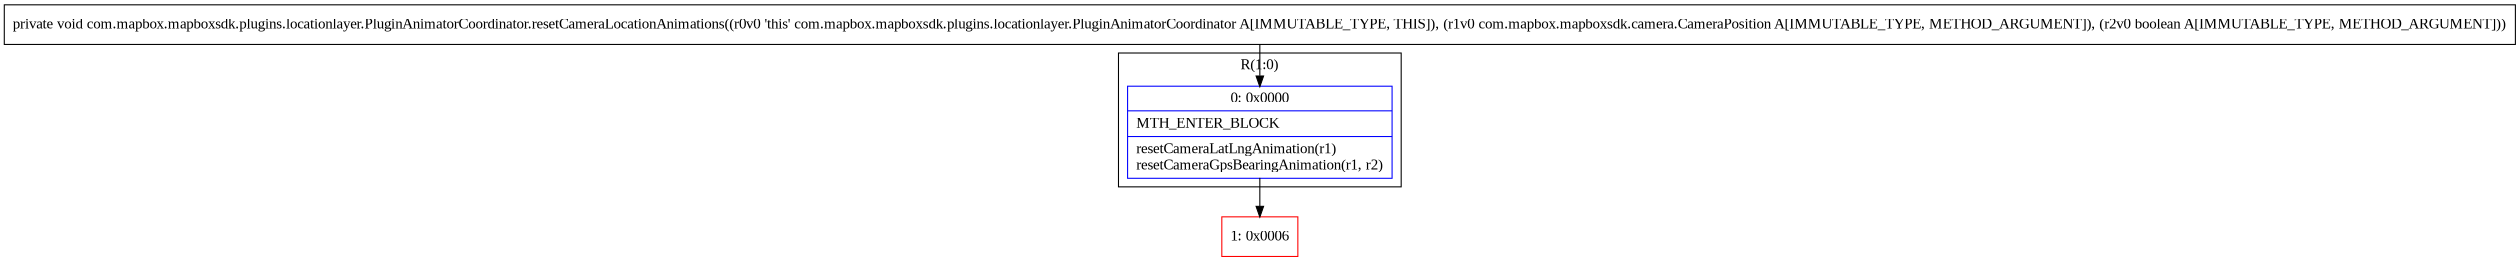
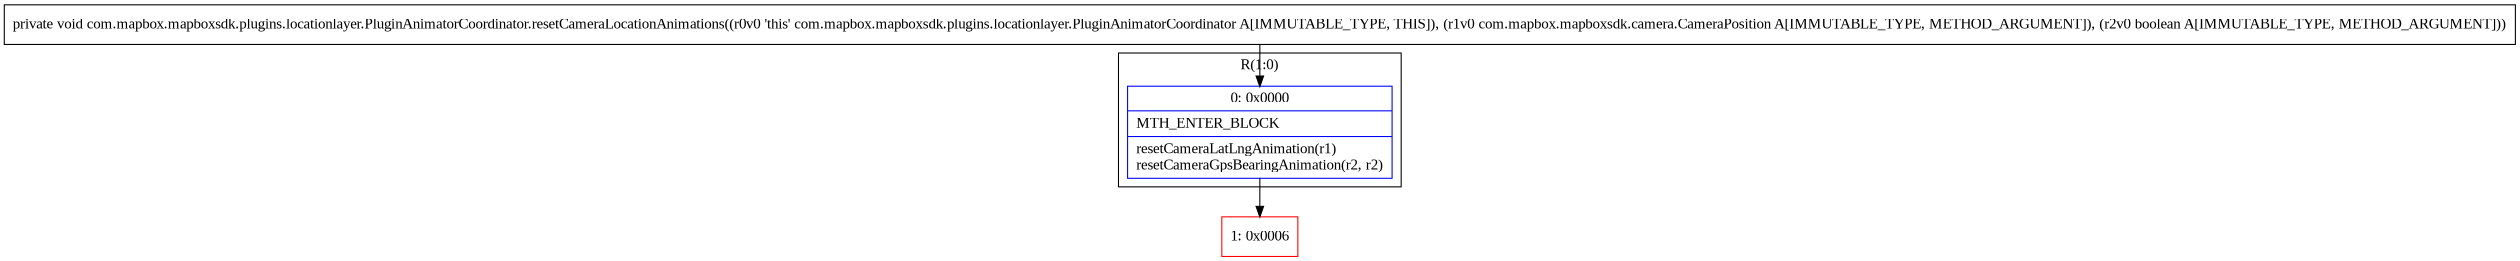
node "0: 0x0000": text "resetCameraGpsBearingAnimation(r1, r2)" -> "resetCameraGpsBearingAnimation(r2, r2)"
